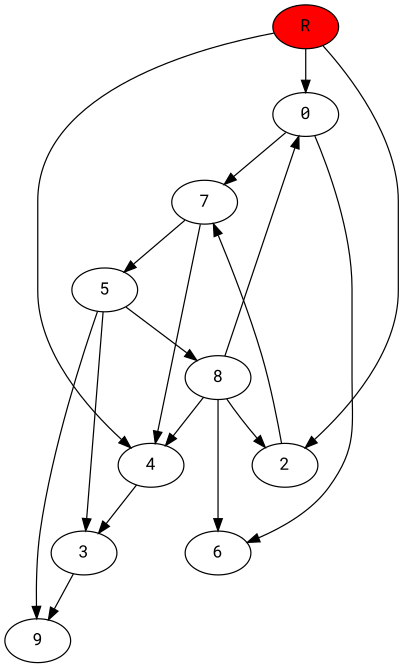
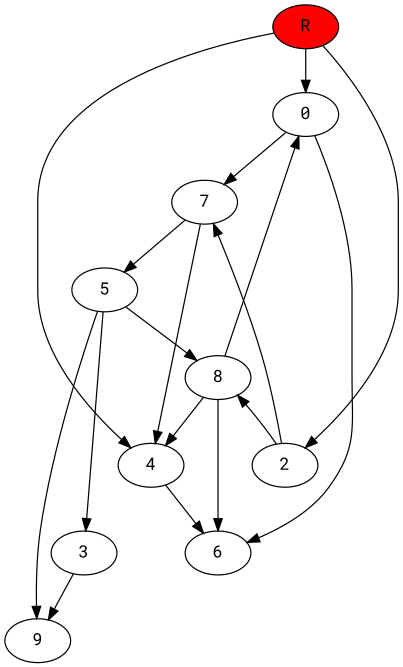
edge "8" -> "2": reversed
edge "4" -> "3": now "4" -> "6"
